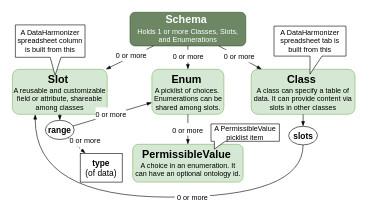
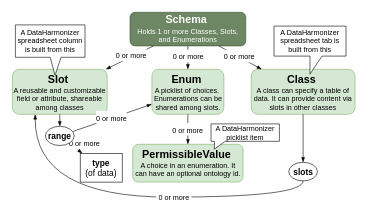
node "range": moved (60, 130) -> (60, 136)
node "A PermissibleValue picklist item": label "A PermissibleValue picklist item" -> "A DataHarmonizer picklist item"
node "slots": moved (303, 136) -> (303, 172)
